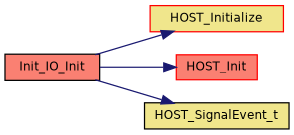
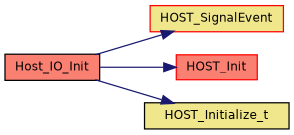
node "HOST_Initialize": label "HOST_Initialize" -> "HOST_SignalEvent"
node "Init_IO_Init": label "Init_IO_Init" -> "Host_IO_Init"
node "HOST_SignalEvent_t": label "HOST_SignalEvent_t" -> "HOST_Initialize_t"
